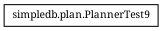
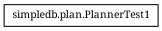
node "simpledb.plan.PlannerTest9": label "simpledb.plan.PlannerTest9" -> "simpledb.plan.PlannerTest1"
